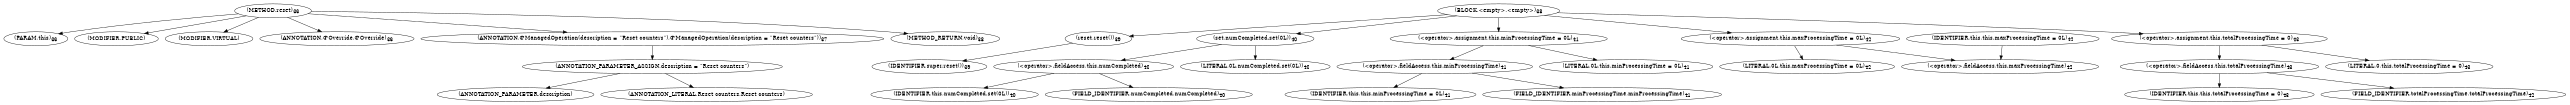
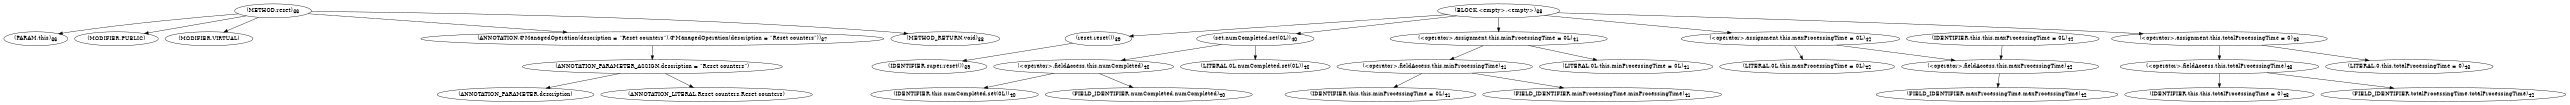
node "(ANNOTATION,@Override,@Override)": removed
node "(FIELD_IDENTIFIER,maxProcessingTime,maxProcessingTime)": added
